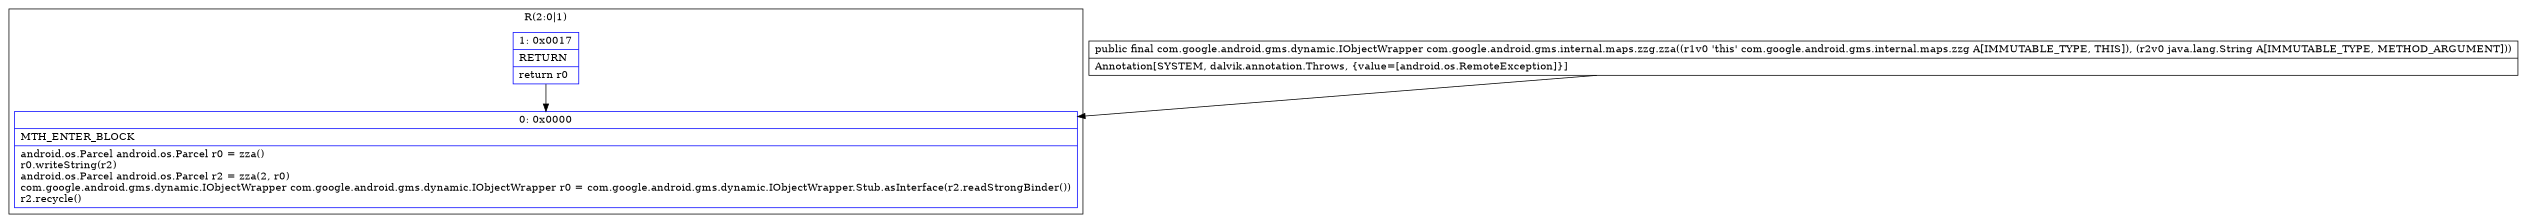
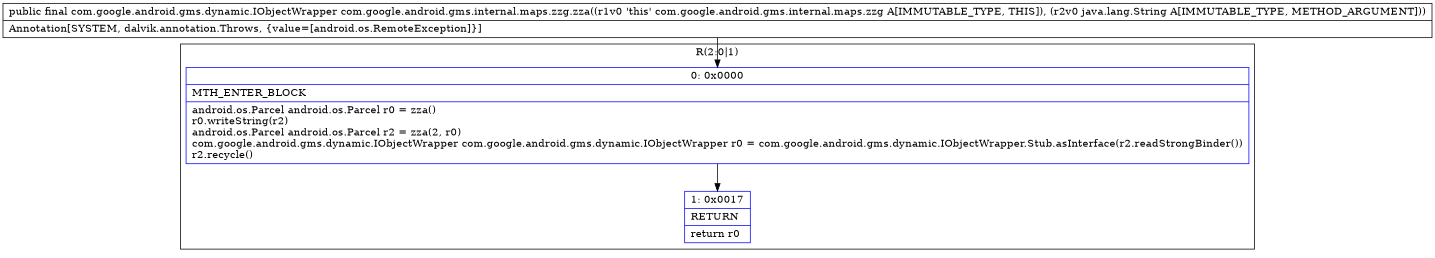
edge "1: 0x0017" -> "0: 0x0000": reversed
